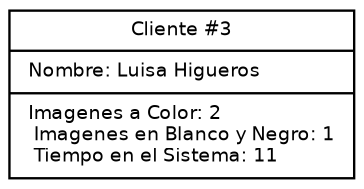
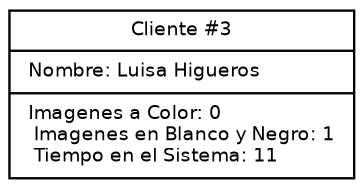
node "Cliente #3": text "Imagenes a Color: 2" -> "Imagenes a Color: 0"
